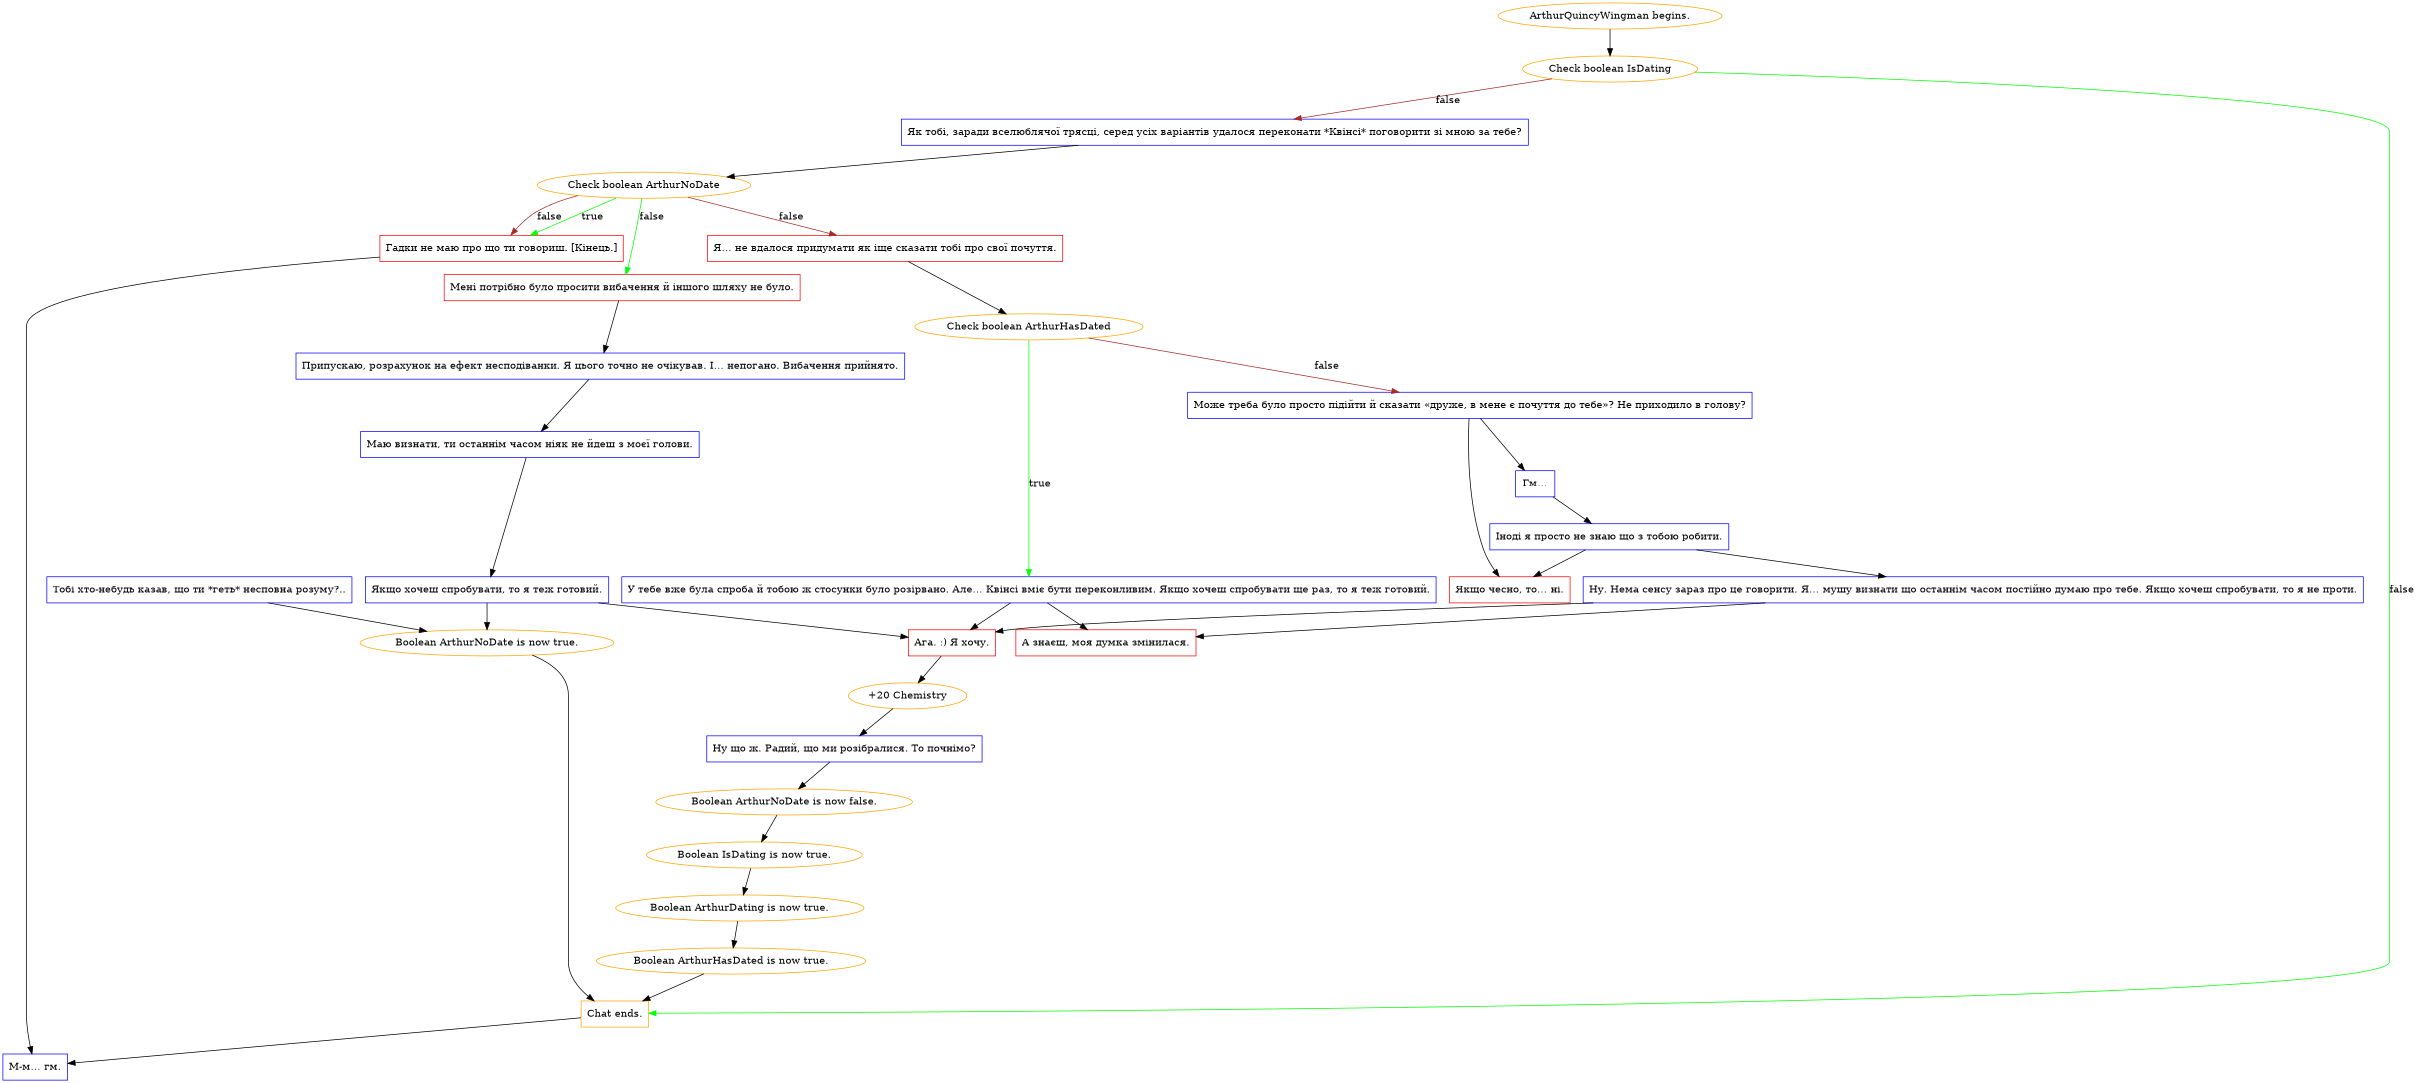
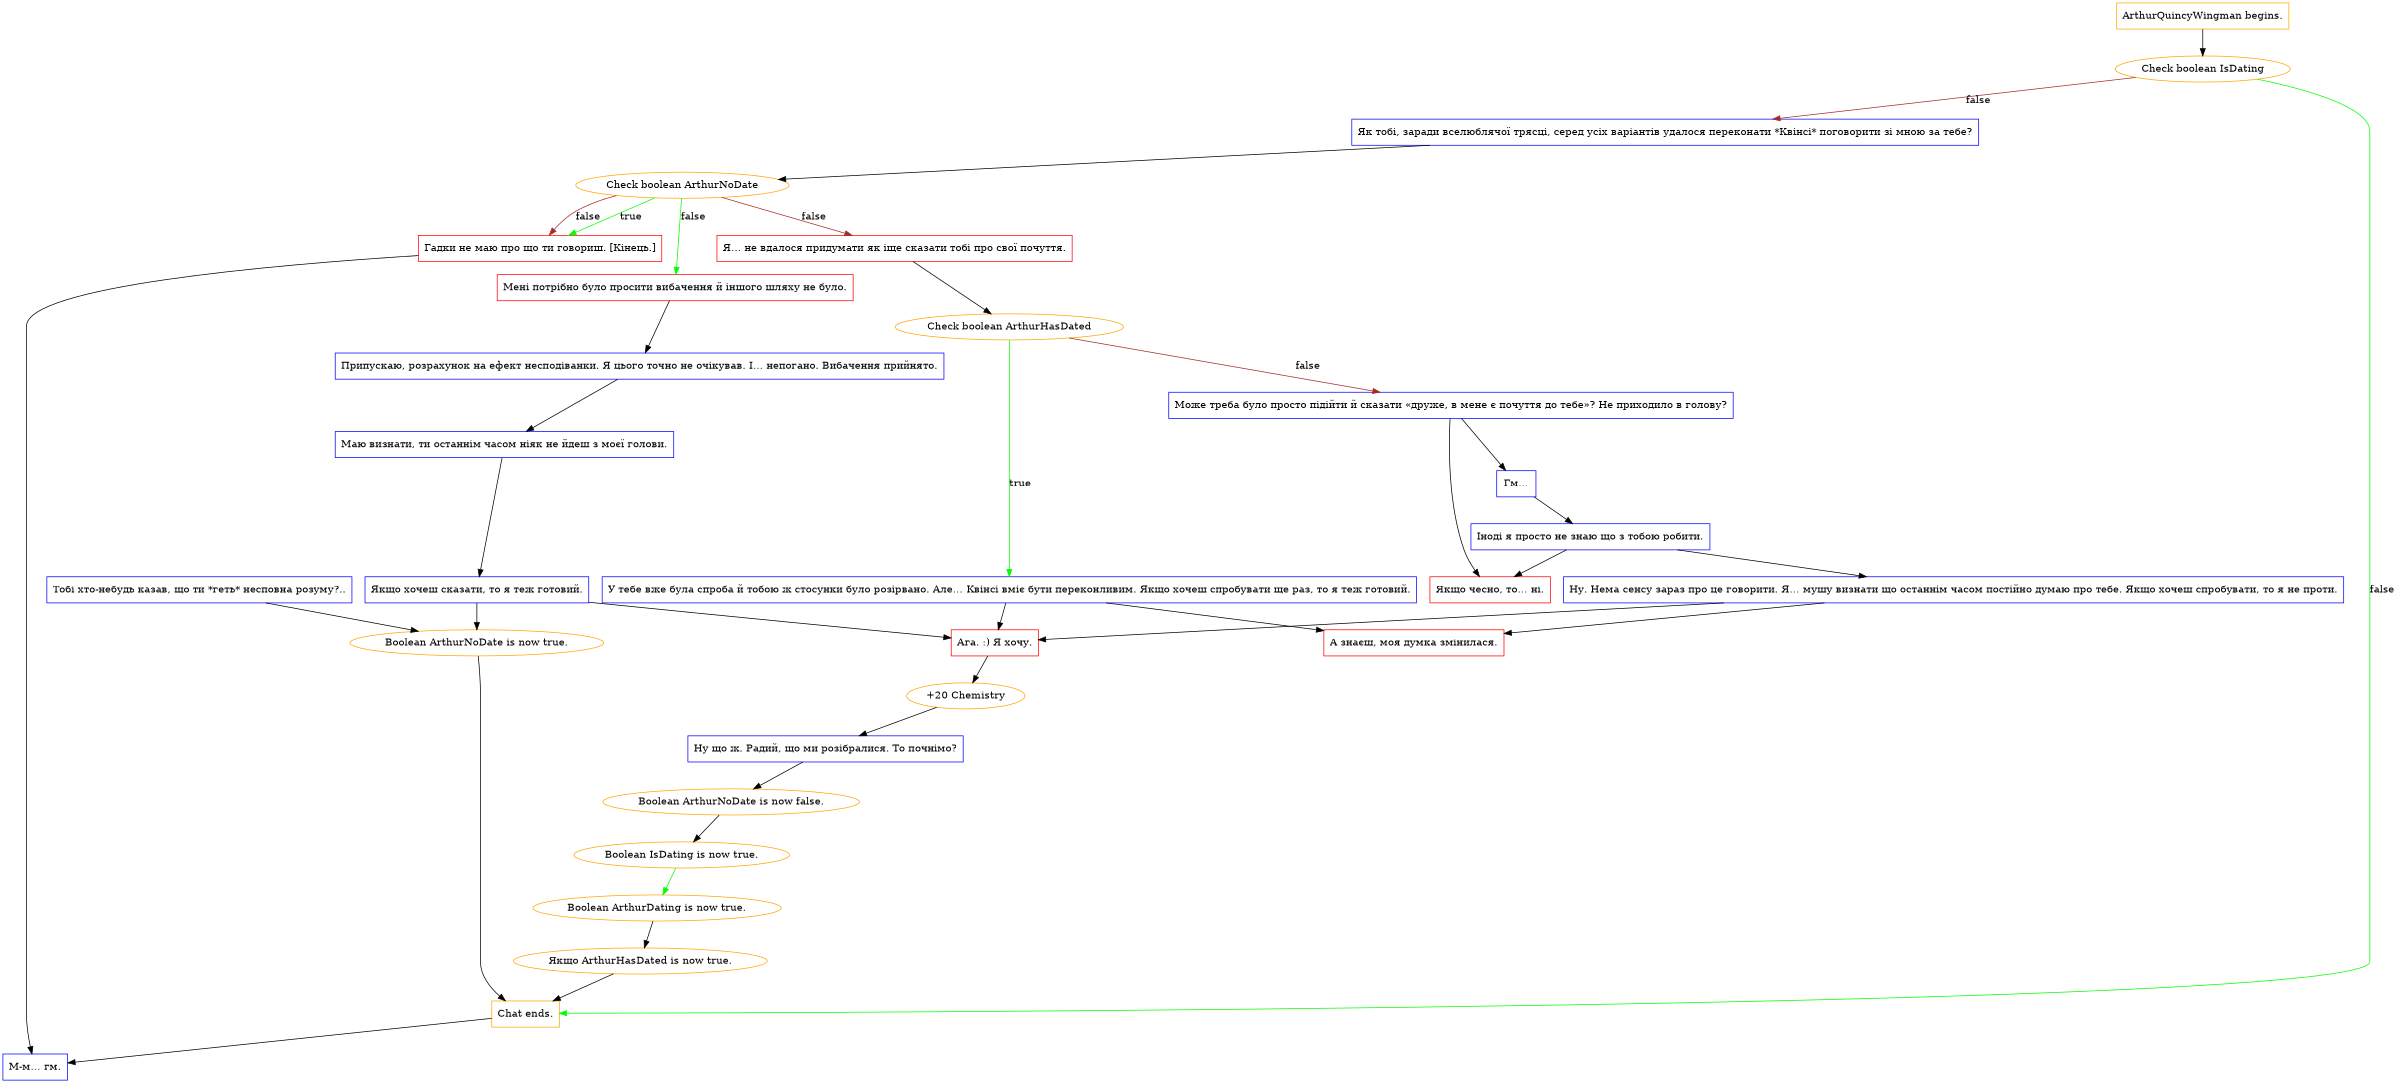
node "ArthurQuincyWingman begins.": shape ellipse -> box
node "Якщо хочеш спробувати, то я теж готовий.": label "Якщо хочеш спробувати, то я теж готовий." -> "Якщо хочеш сказати, то я теж готовий."
edge "Boolean IsDating is now true." -> "Boolean ArthurDating is now true.": color black -> green
node "Boolean ArthurHasDated is now true.": label "Boolean ArthurHasDated is now true." -> "Якщо ArthurHasDated is now true."
